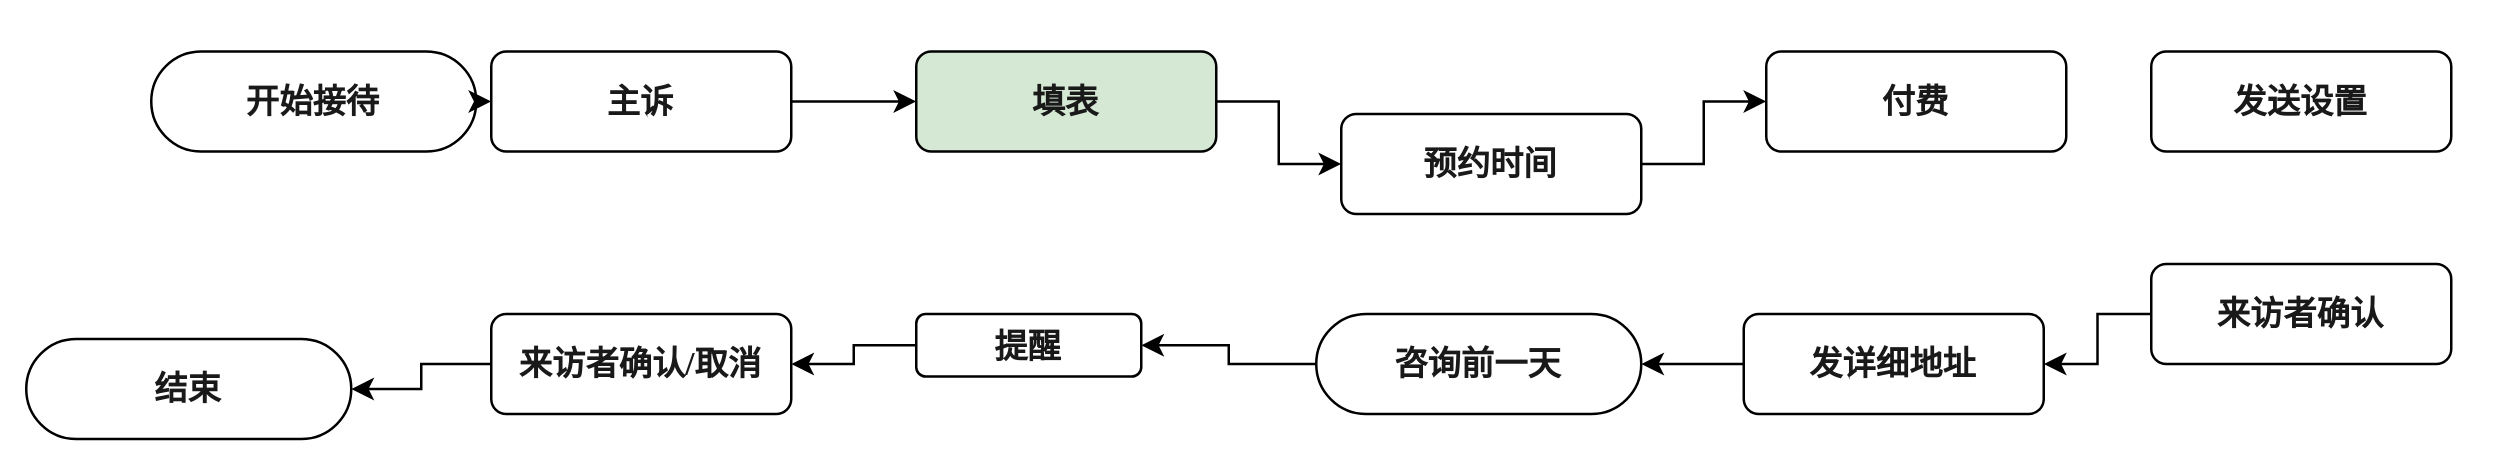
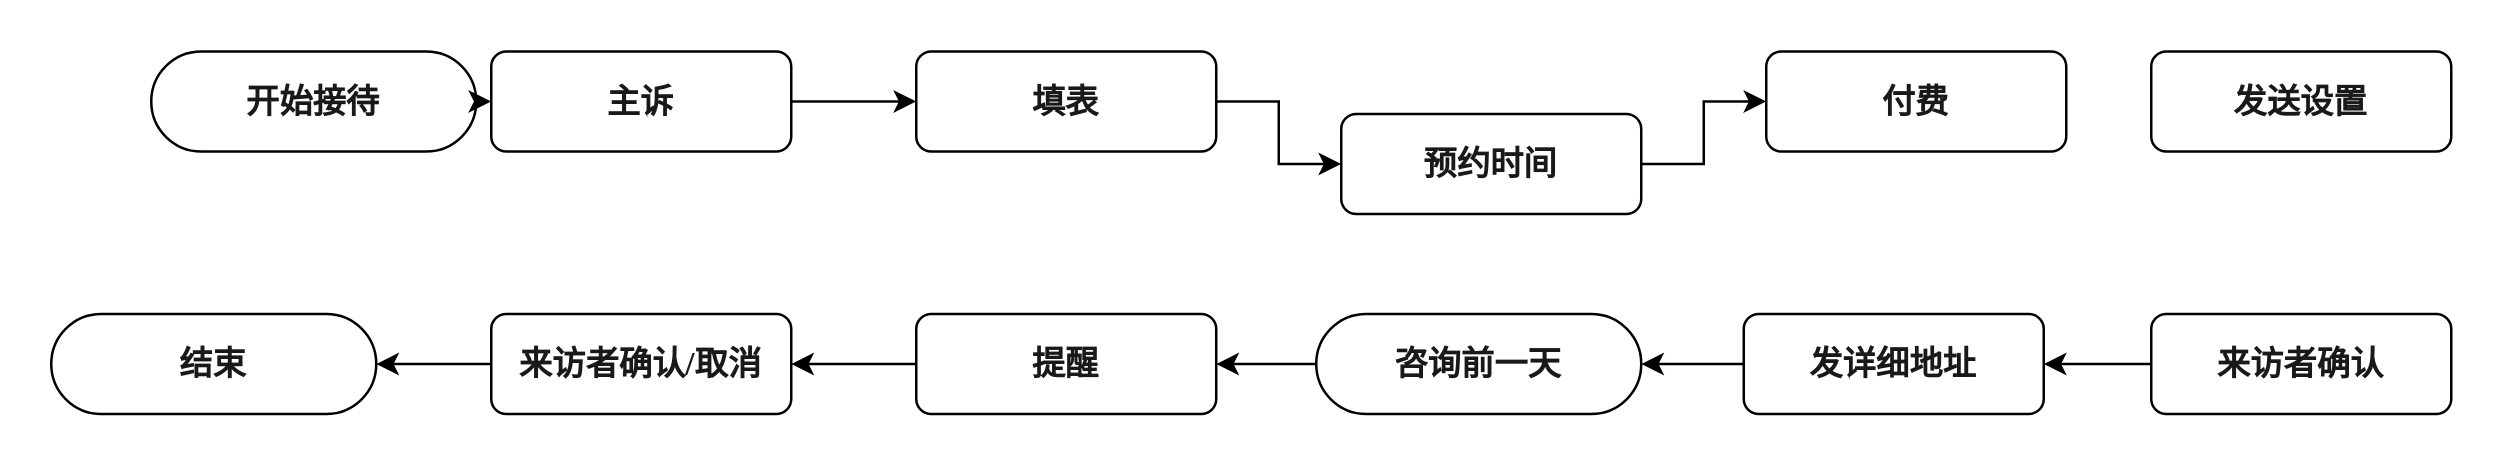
node "填表": fillcolor #d5e8d4 -> #ffffff
node "来访者确认": moved (2301, 314) -> (2301, 364)
node "提醒": size 225x63 -> 300x100
node "结束": moved (189, 389) -> (214, 364)
